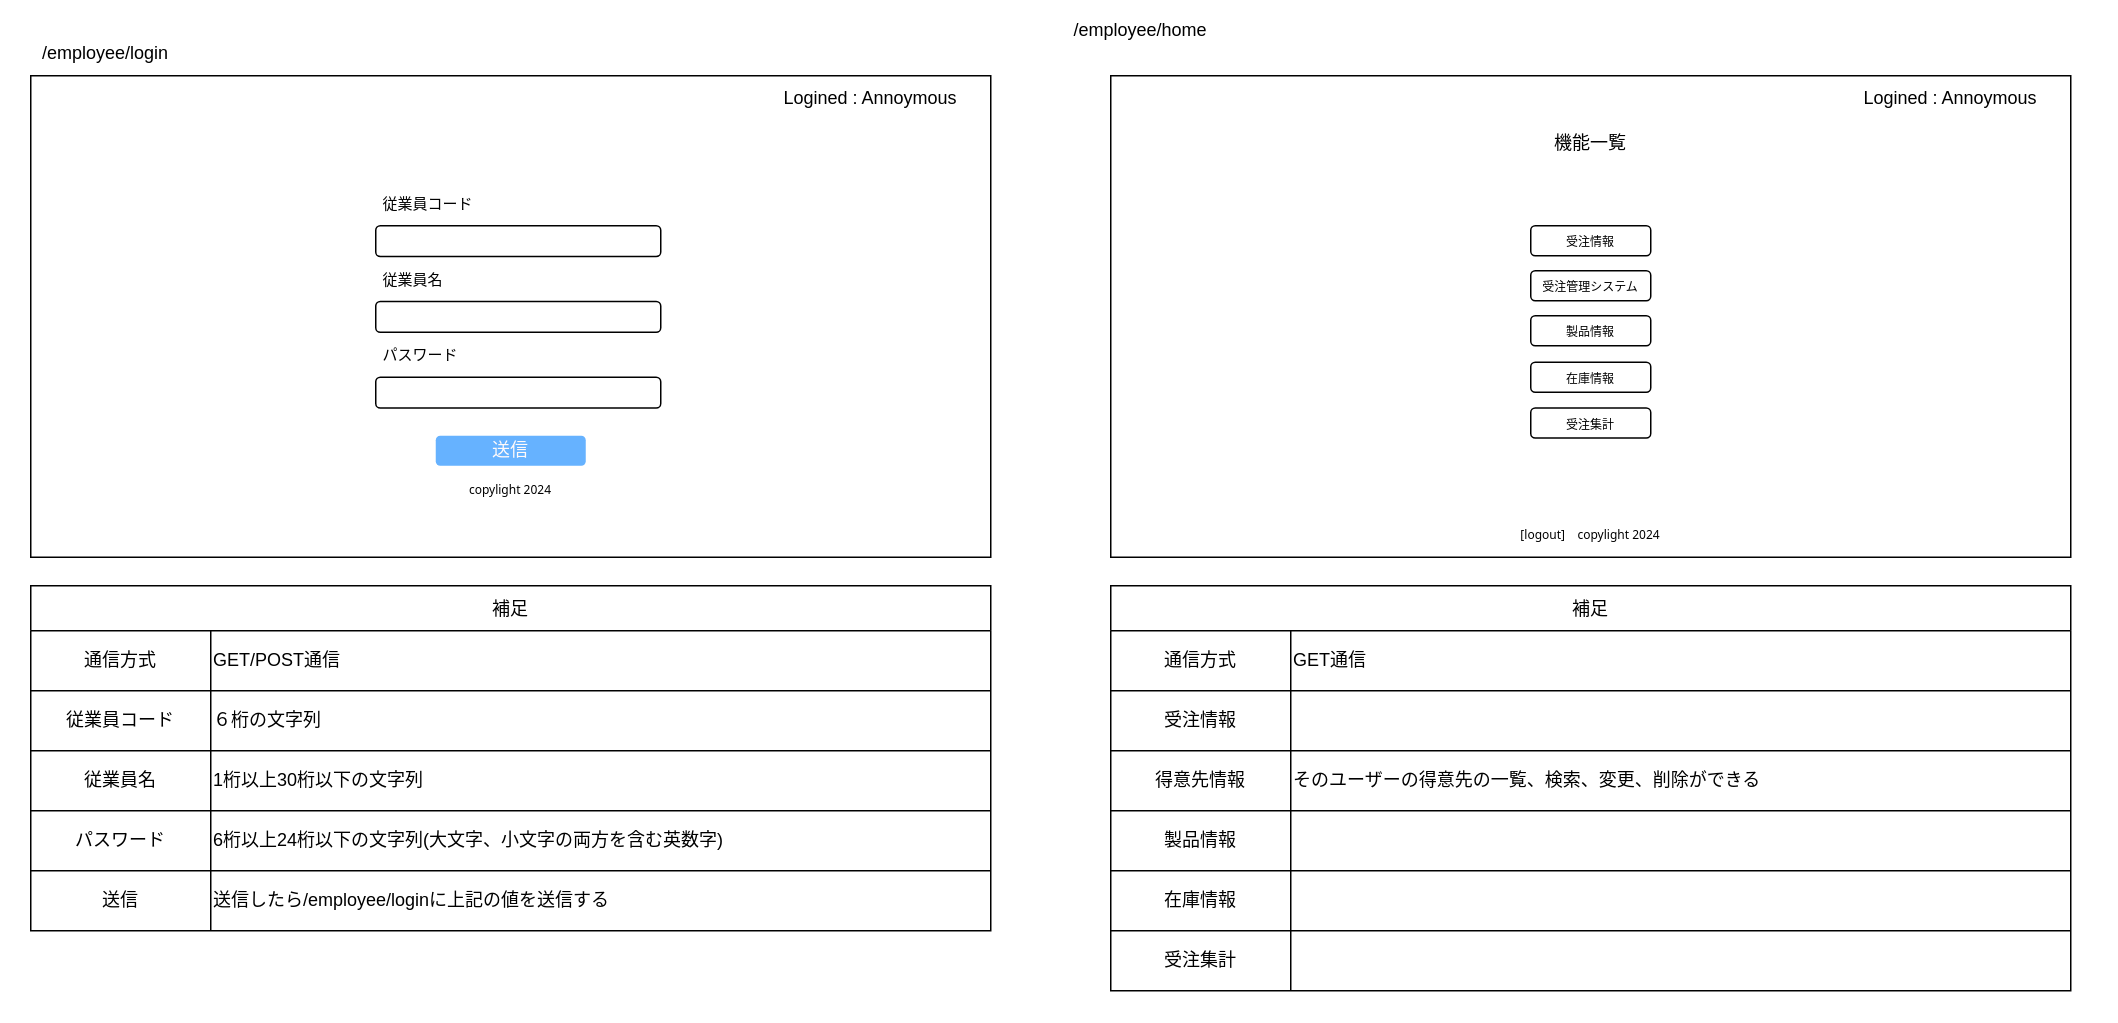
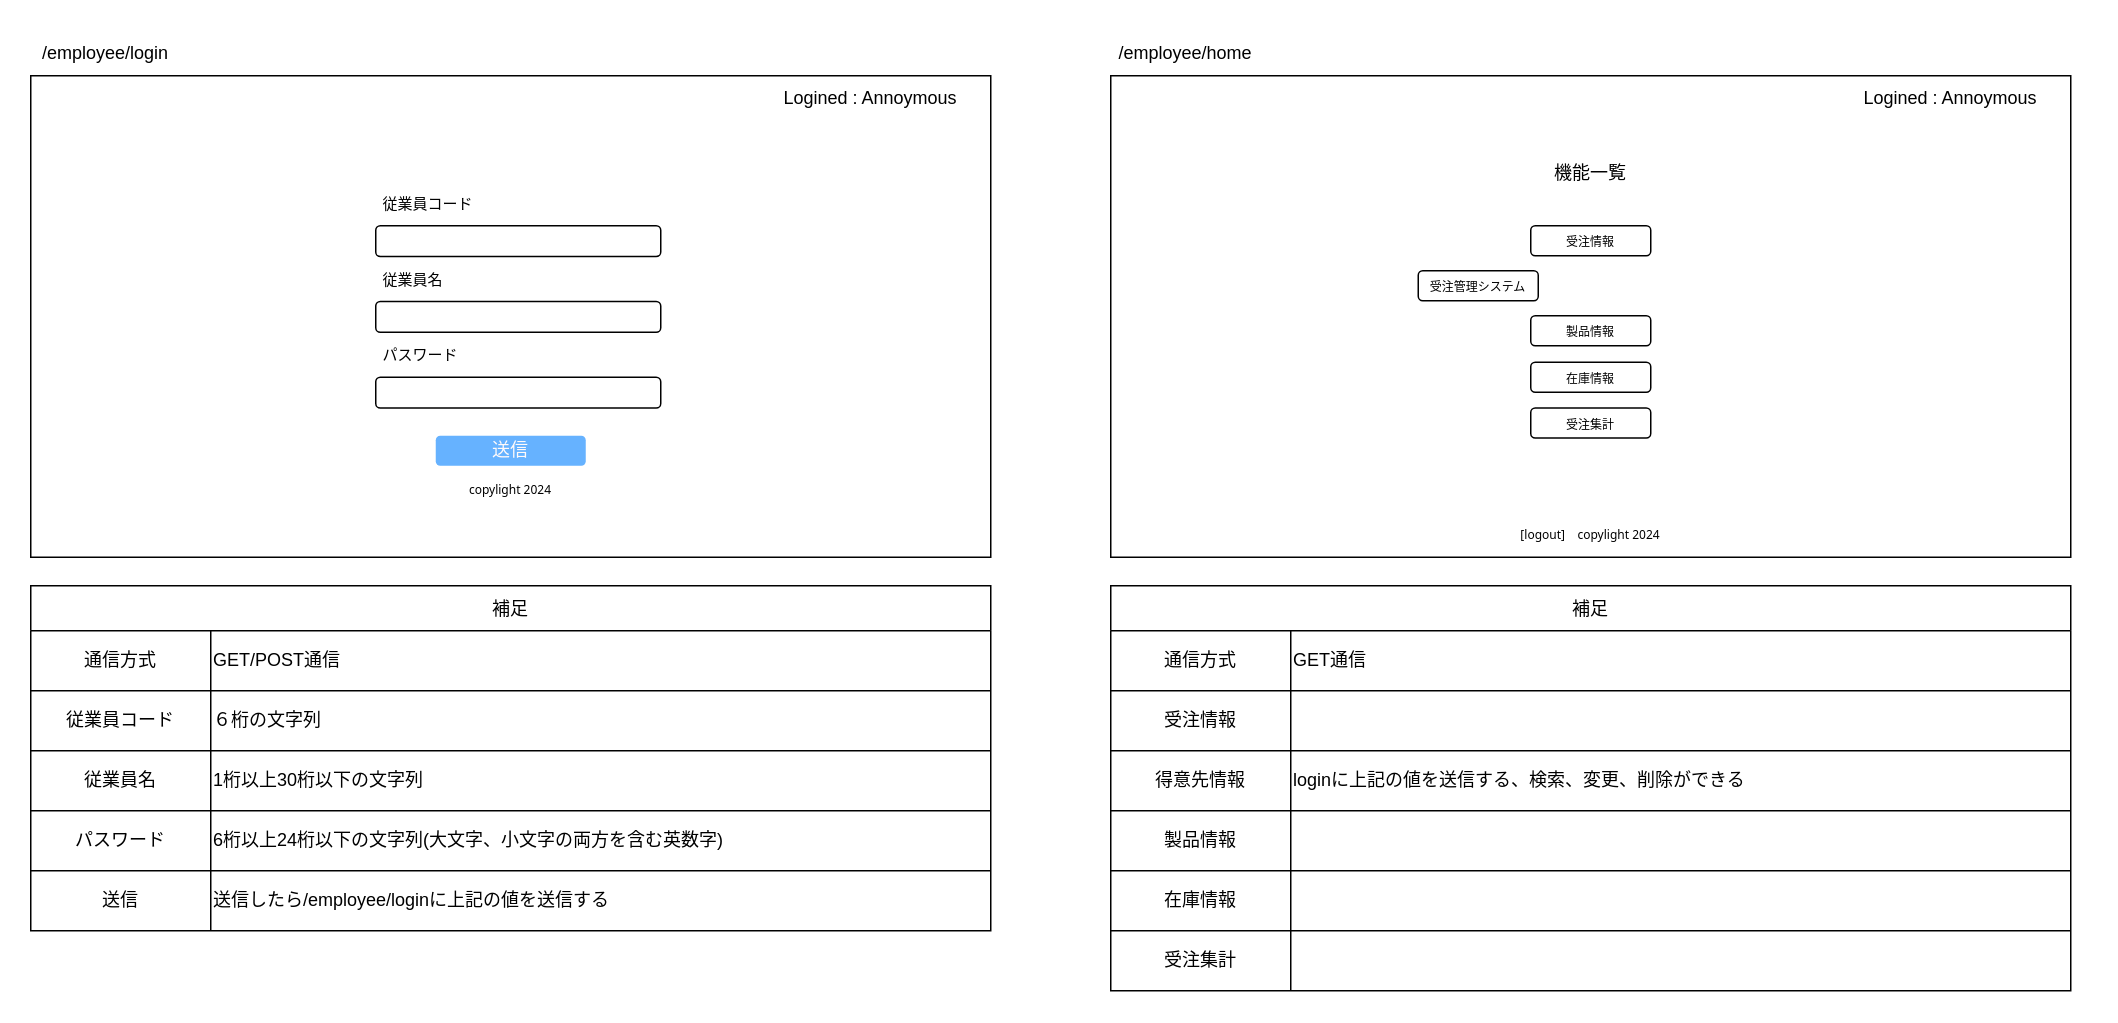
node "/employee/home": moved (1141, 31) -> (1186, 53)
node "機能一覧": moved (1591, 143) -> (1591, 173)
node "受注管理システム": moved (1591, 286) -> (1478, 286)
node "そのユーザーの得意先の一覧、検索、変更、削除ができる": label "そのユーザーの得意先の一覧、検索、変更、削除ができる" -> "loginに上記の値を送信する、検索、変更、削除ができる"
